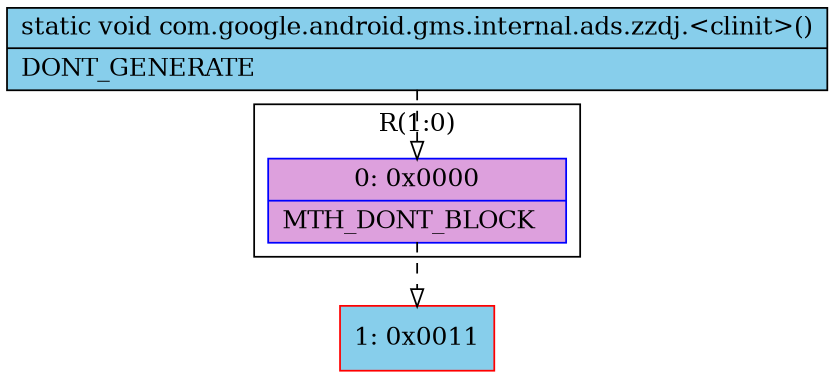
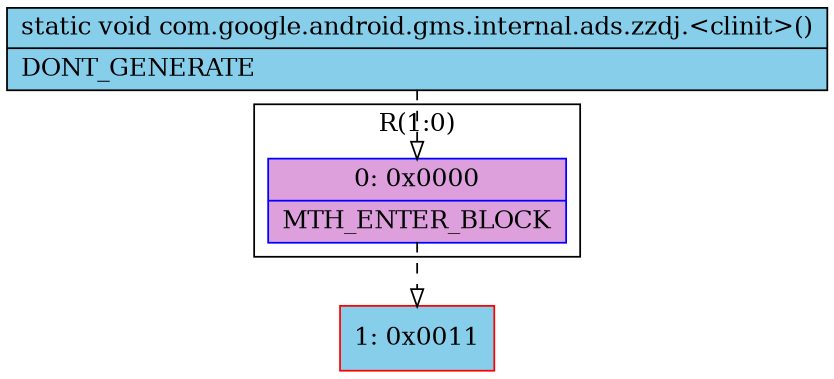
node "0: 0x0000": text "MTH_DONT_BLOCK" -> "MTH_ENTER_BLOCK"
